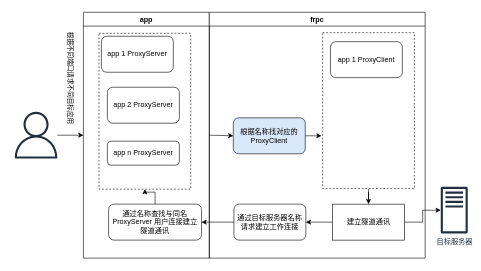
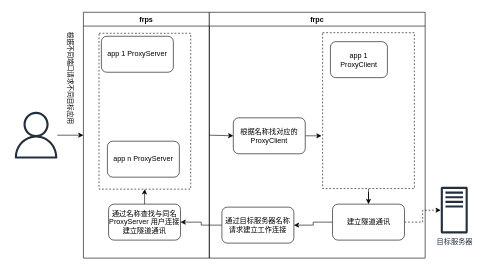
node "app": label "app" -> "frps"
node "app 1 ProxyClient": size 72x36 -> 57x36
node "app 2 ProxyServer": removed
node "根据名称找对应的 ProxyClient": fillcolor #dae8fc -> #ffffff
node "app n ProxyServer": size 72x24 -> 72x36
edge "建立隧道通讯" -> "目标服务器": style solid -> dashed
node "通过名称查找与同名ProxyServer 用户连接建立隧道通讯": size 93x36 -> 72x36
node "通过目标服务器名称请求建立工作连接": moved (270, 222) -> (258, 225)
node "建立隧道通讯": shape rectangle -> rounded rectangle
